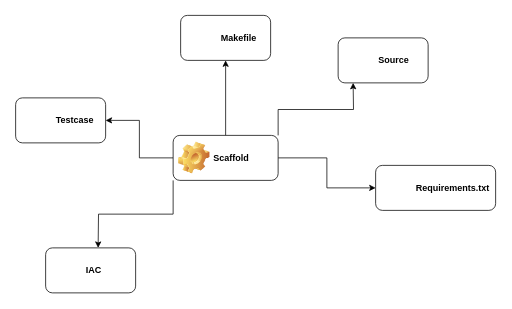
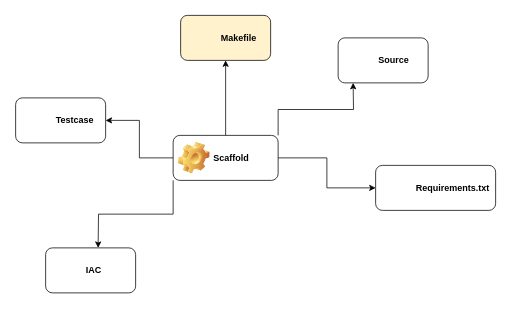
node "Makefile": fillcolor #ffffff -> #fff2cc
